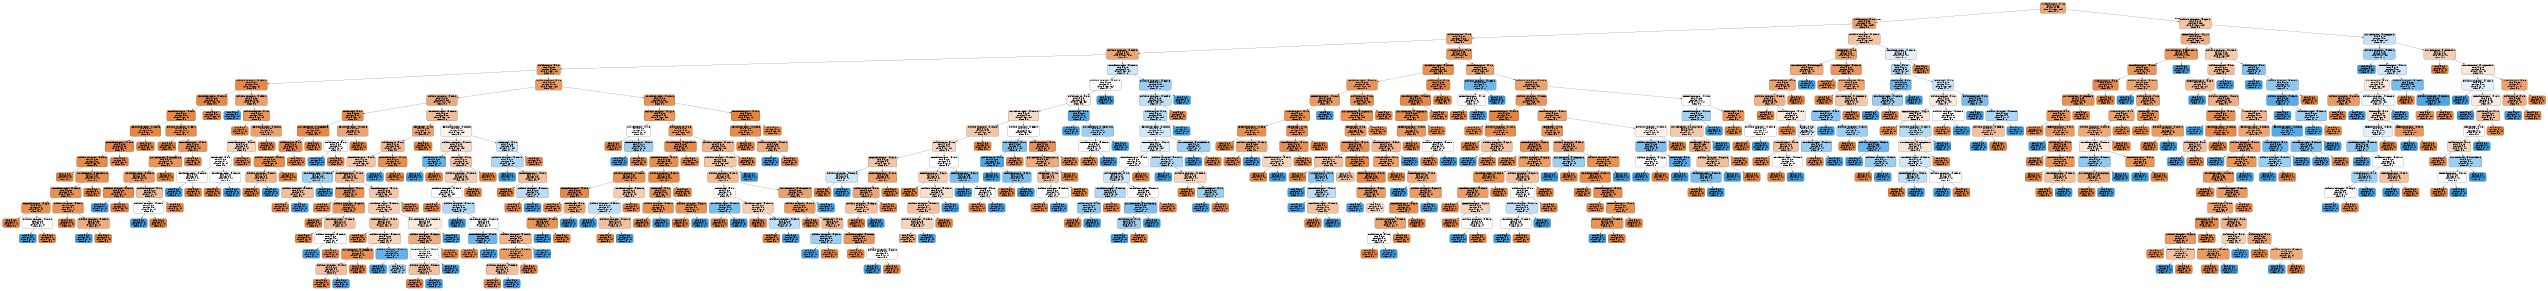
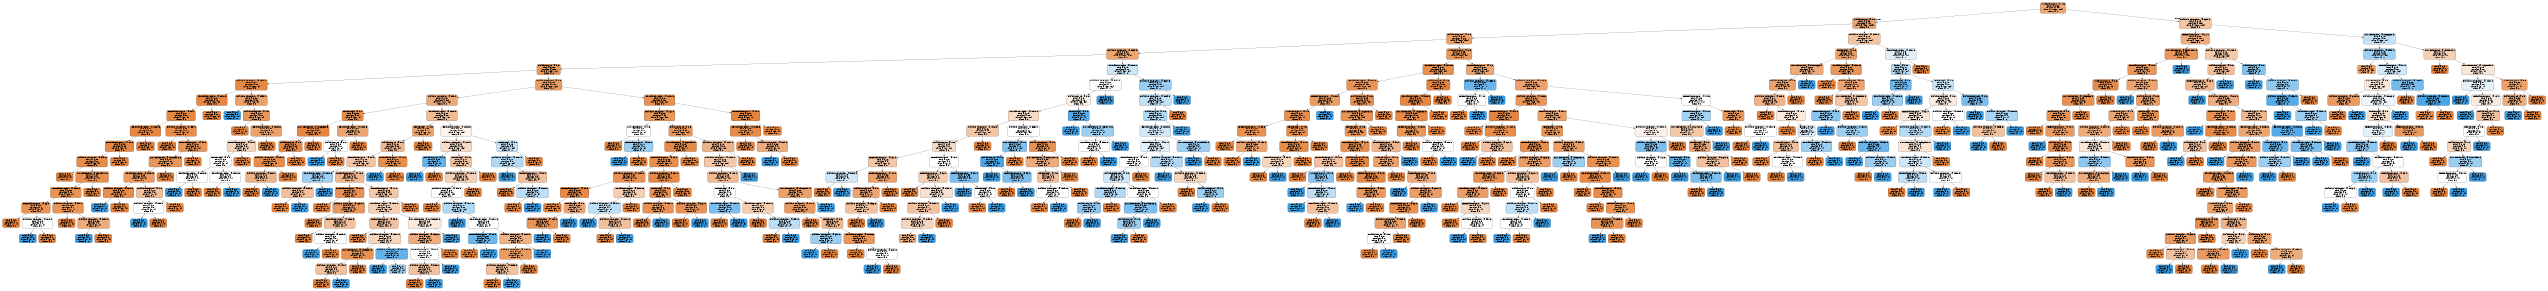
node "gini = 0.0 samples = 6 value = [0, 13] class =  1": fillcolor #399de5 -> #eca06a
node "gini = 0.0 samples = 10 value = [18, 0] class = 0": fillcolor #f2c09c -> #e58139
node "gini = 0.0 samples = 8 value = [11, 0] class = 0": fillcolor #f6d5bd -> #e58139
